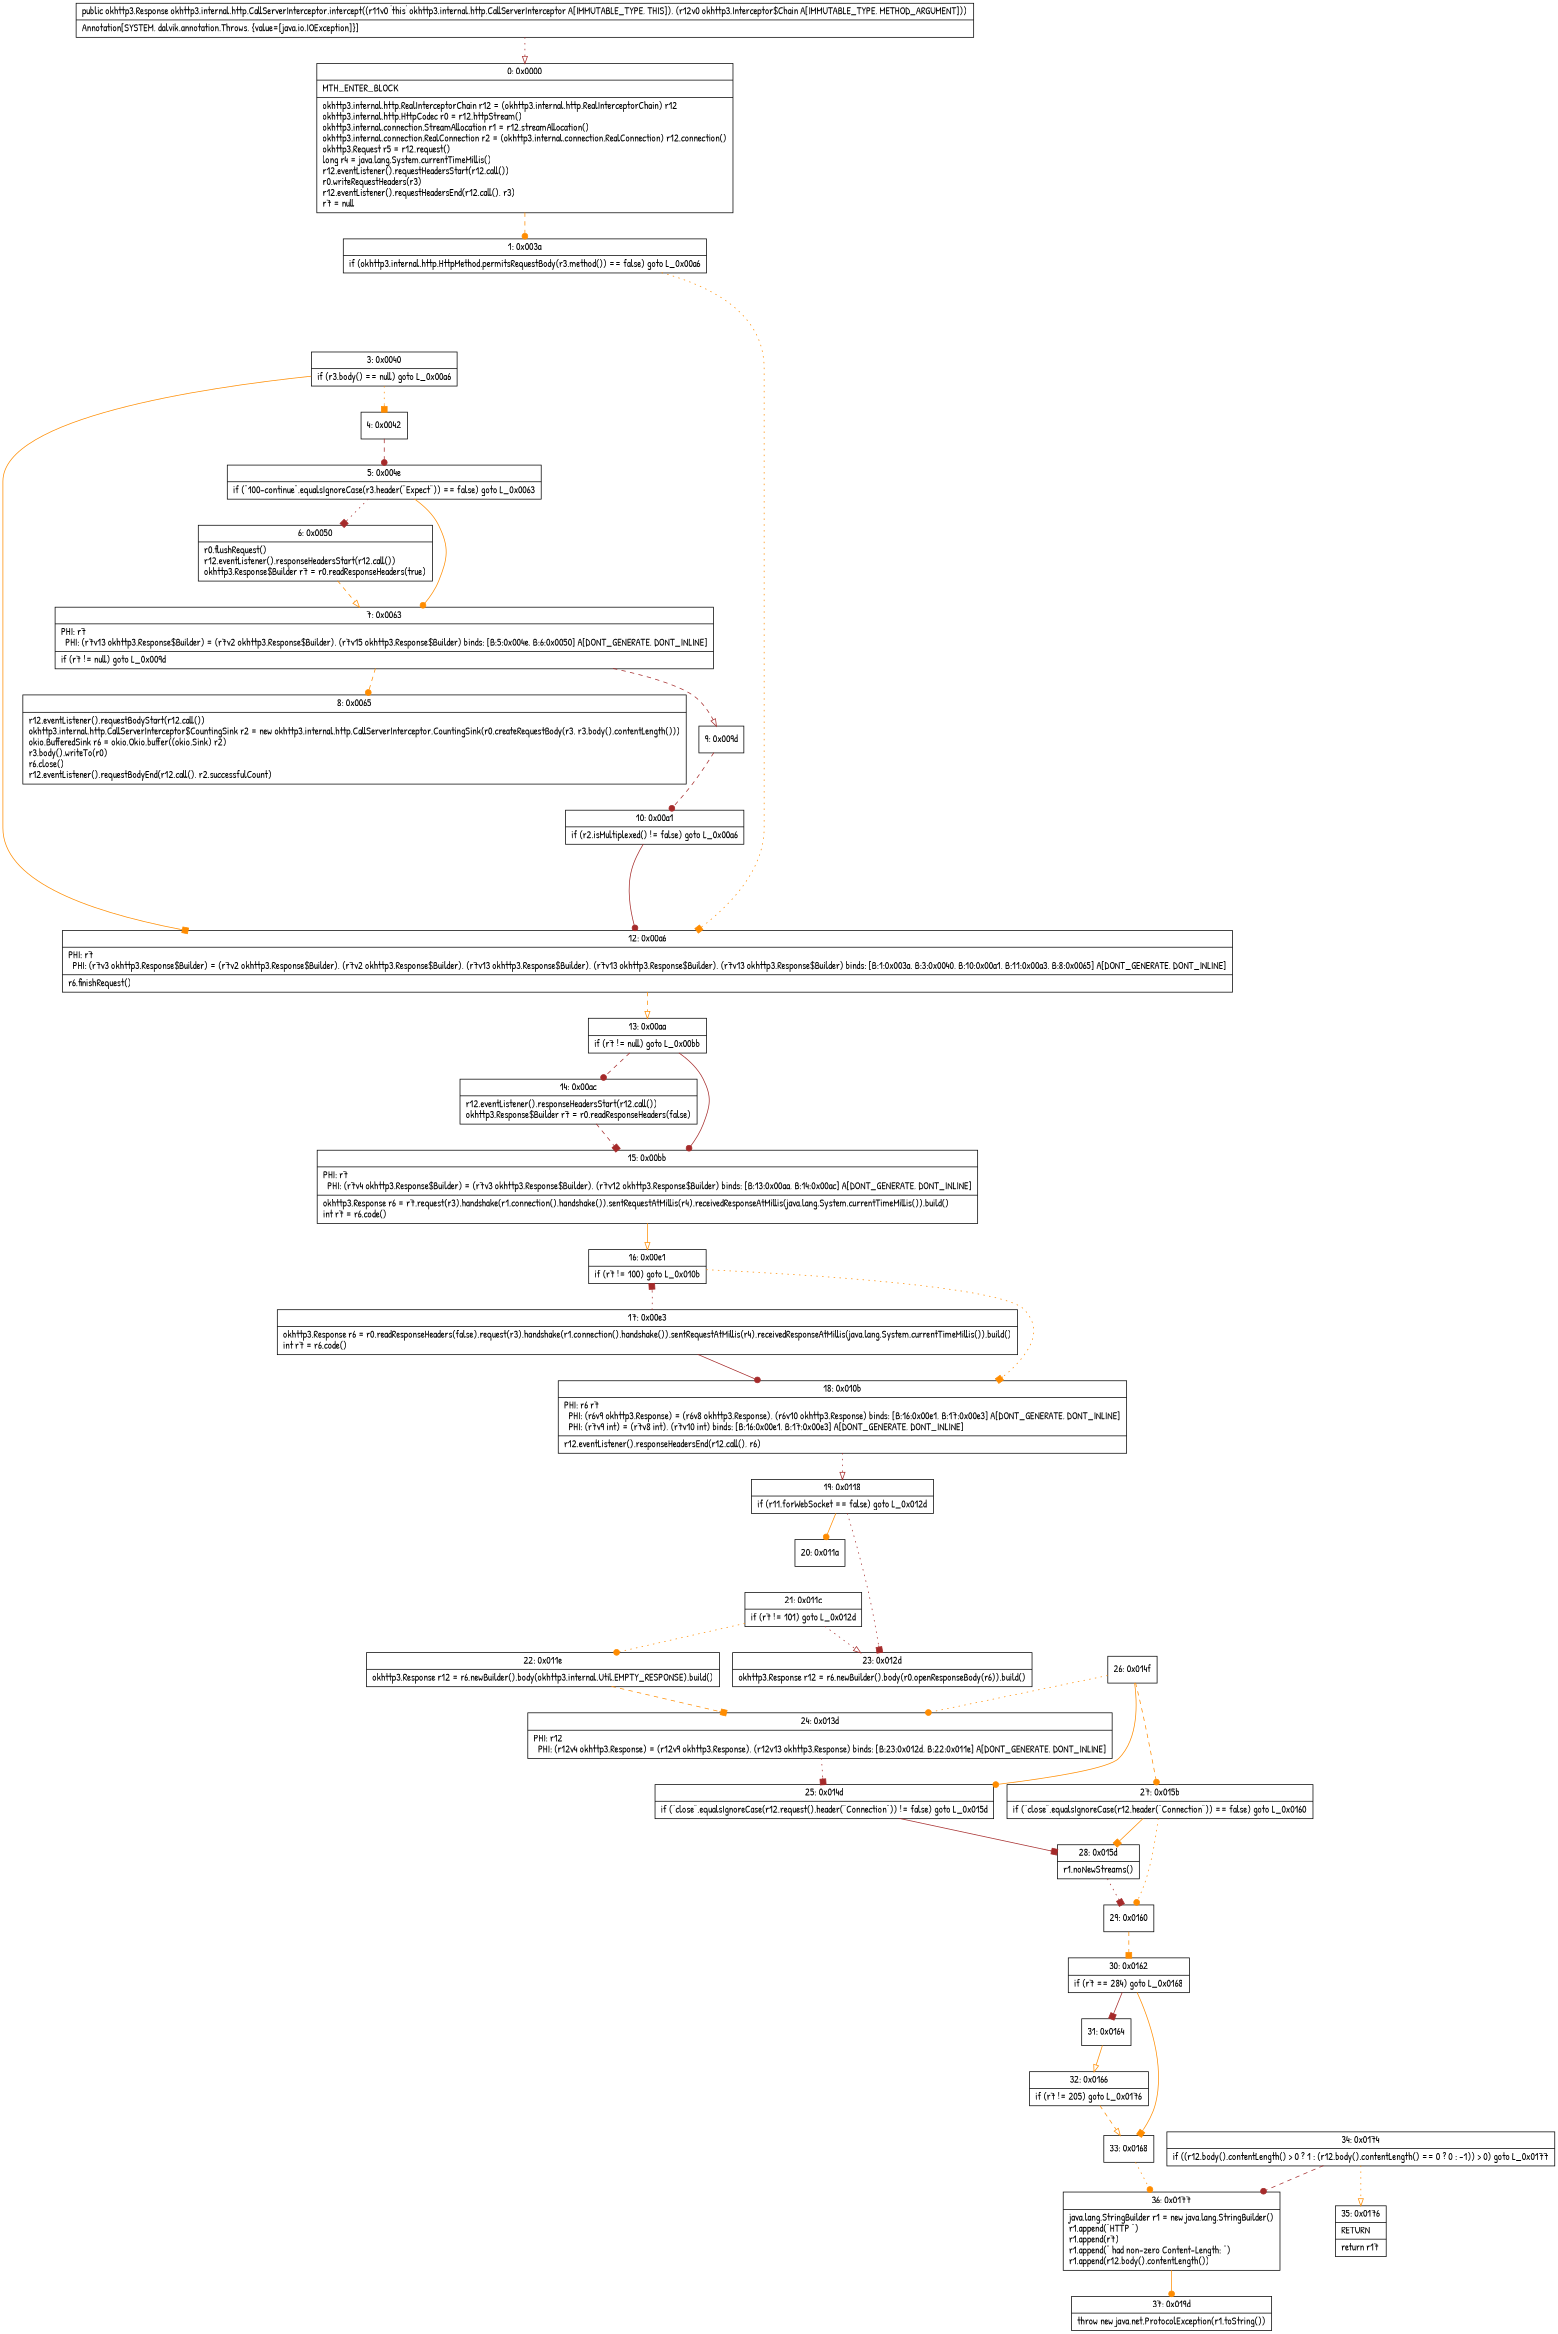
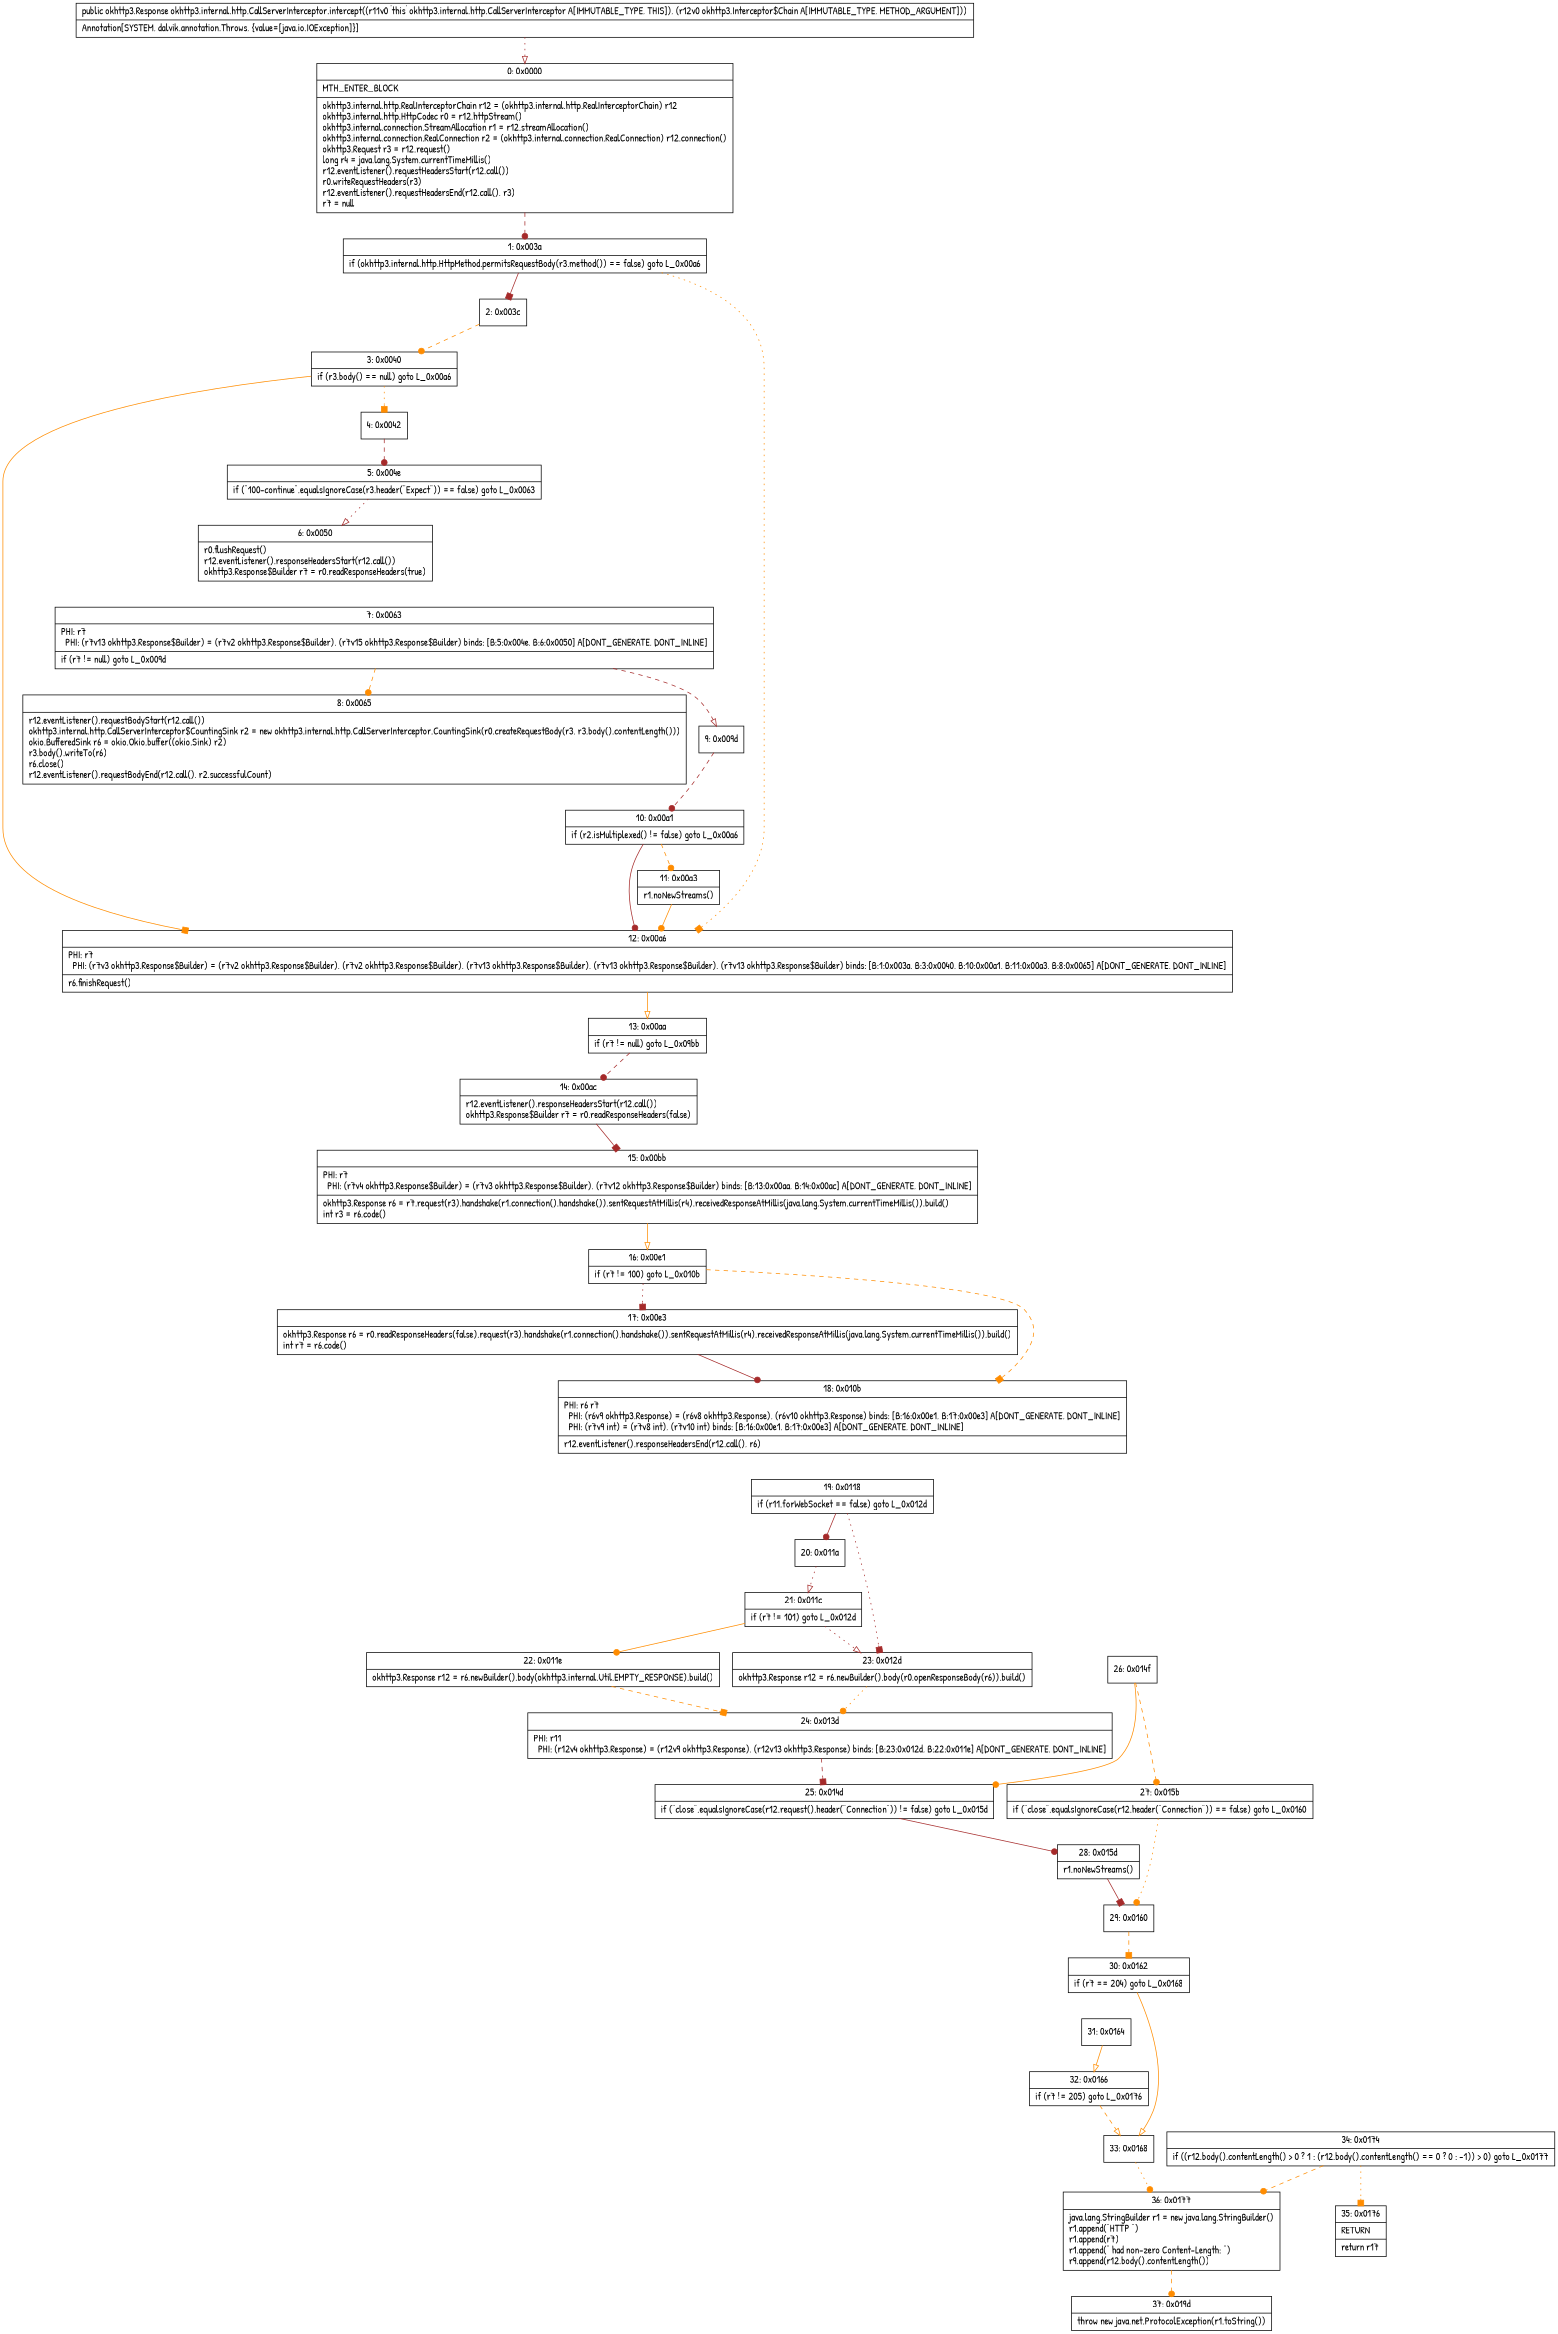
node "0: 0x0000": text "okhttp3.Request r5 = r12.request()" -> "okhttp3.Request r3 = r12.request()"
edge "0: 0x0000" -> "1: 0x003a": color darkorange -> brown
node "2: 0x003c": added
edge "5: 0x004e" -> "6: 0x0050": arrowhead box -> onormal
edge "5: 0x004e" -> "7: 0x0063": removed
edge "6: 0x0050" -> "7: 0x0063": removed
node "8: 0x0065": text "r3.body().writeTo(r0)" -> "r3.body().writeTo(r6)"
node "11: 0x00a3": added
edge "12: 0x00a6" -> "13: 0x00aa": style dashed -> solid
node "13: 0x00aa": text "if (r7 != null) goto L_0x00bb" -> "if (r7 != null) goto L_0x09bb"
edge "13: 0x00aa" -> "15: 0x00bb": removed
edge "14: 0x00ac" -> "15: 0x00bb": style dashed -> solid
node "15: 0x00bb": text "int r7 = r6.code()" -> "int r3 = r6.code()"
edge "16: 0x00e1" -> "18: 0x010b": style dotted -> dashed
edge "17: 0x00e3" -> "16: 0x00e1": reversed
edge "18: 0x010b" -> "19: 0x0118": removed
edge "19: 0x0118" -> "20: 0x011a": color darkorange -> brown
edge "20: 0x011a" -> "21: 0x011c": added
edge "21: 0x011c" -> "22: 0x011e": style dotted -> solid
edge "26: 0x014f" -> "24: 0x013d": now "23: 0x012d" -> "24: 0x013d"
node "24: 0x013d": text "PHI: r12" -> "PHI: r11"
edge "24: 0x013d" -> "25: 0x014d": style dotted -> dashed
edge "27: 0x015b" -> "28: 0x015d": removed
edge "25: 0x014d" -> "28: 0x015d": arrowhead box -> dot
edge "28: 0x015d" -> "29: 0x0160": style dotted -> solid
node "30: 0x0162": text "if (r7 == 284) goto L_0x0168" -> "if (r7 == 204) goto L_0x0168"
edge "30: 0x0162" -> "31: 0x0164": removed
edge "30: 0x0162" -> "33: 0x0168": arrowhead box -> onormal
edge "34: 0x0174" -> "36: 0x0177": color brown -> darkorange
edge "34: 0x0174" -> "35: 0x0176": arrowhead onormal -> box
node "36: 0x0177": text "r1.append(r12.body().contentLength())" -> "r9.append(r12.body().contentLength())"
edge "36: 0x0177" -> "37: 0x019d": style solid -> dashed
